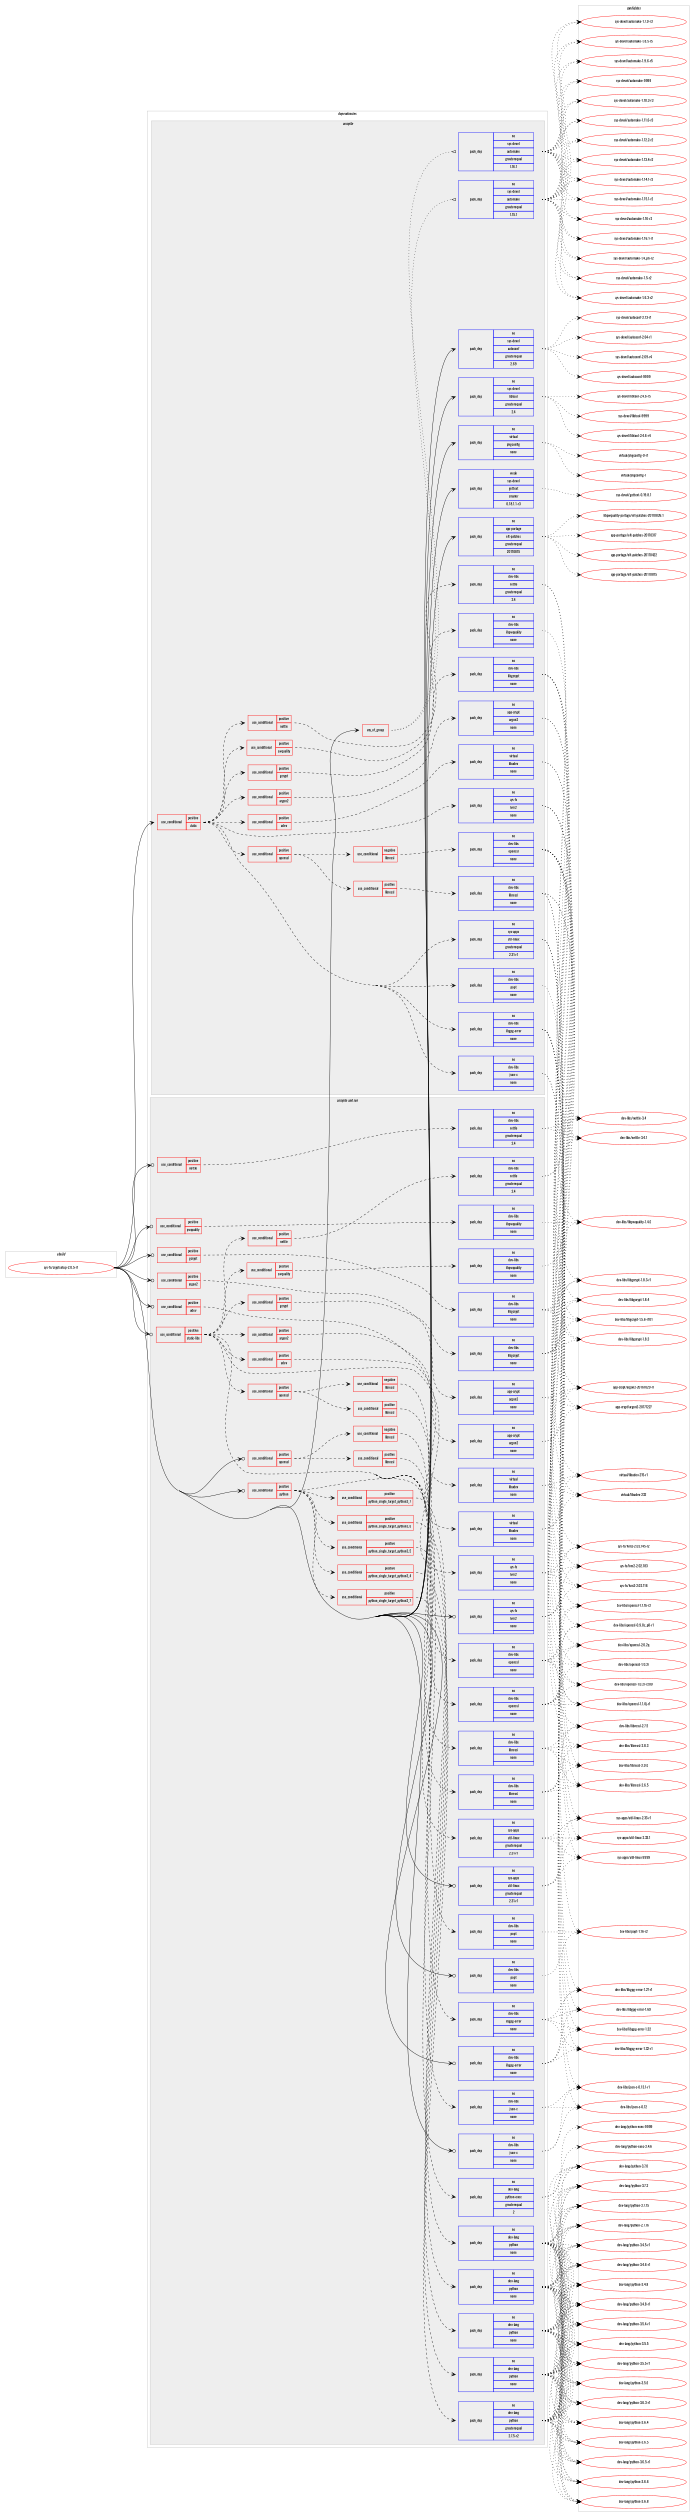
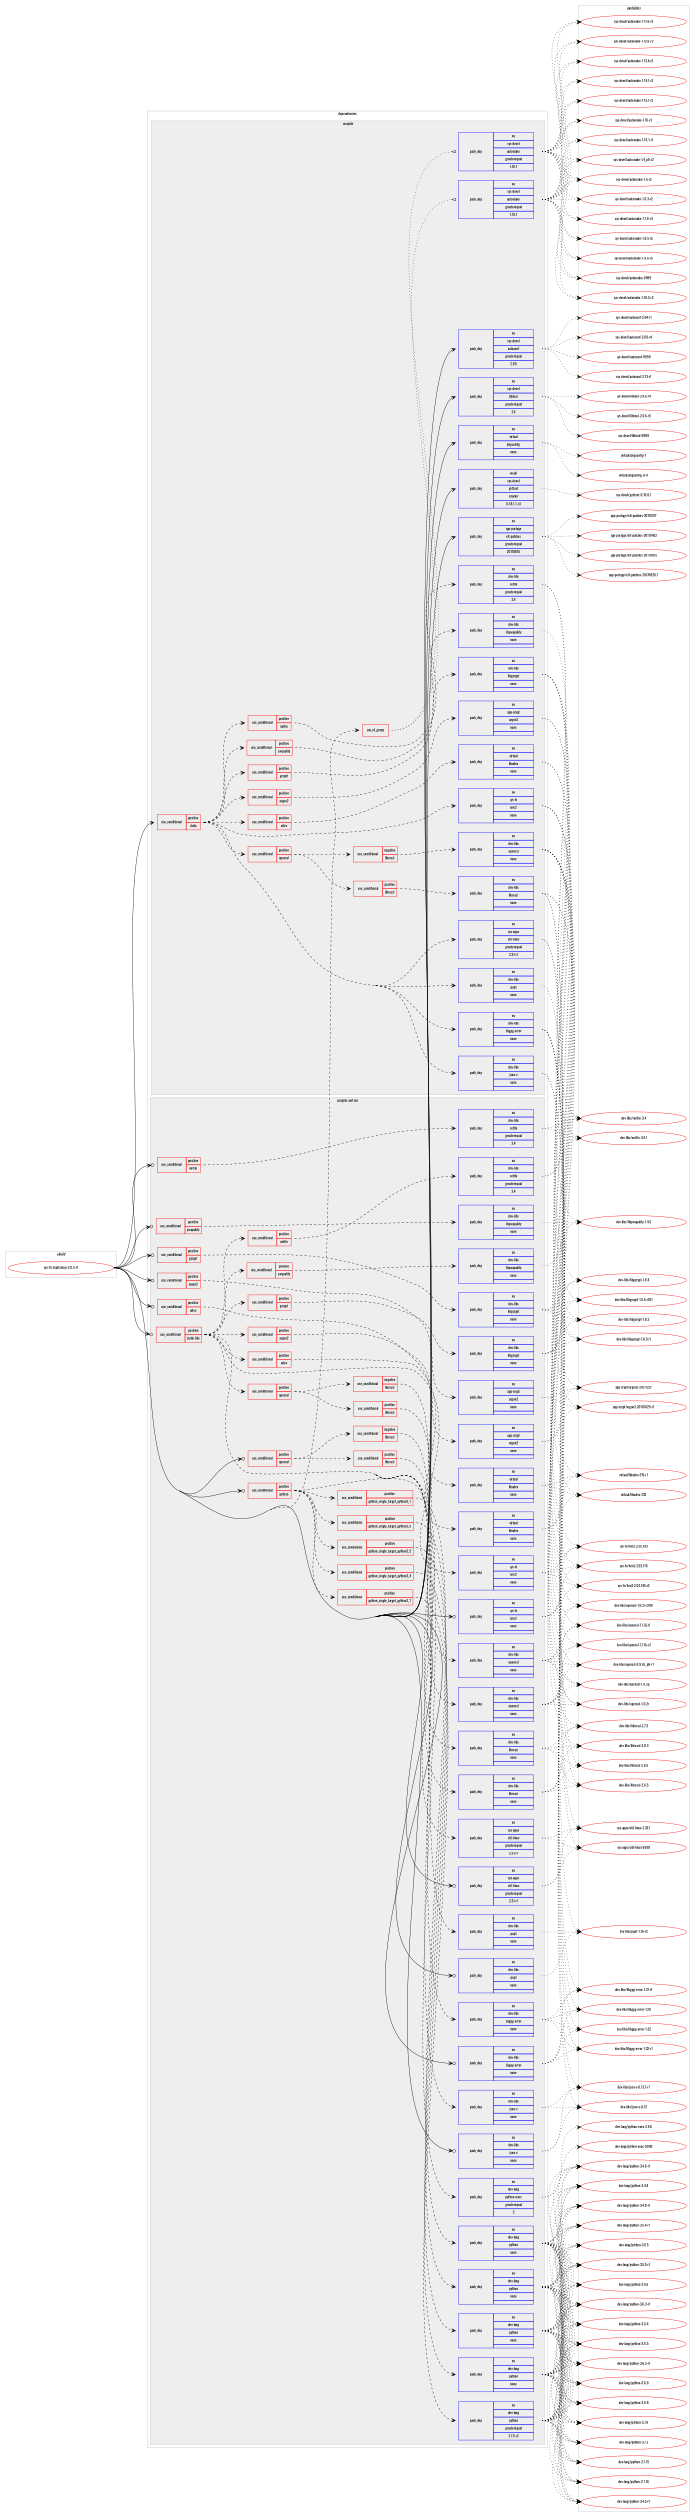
node "sys-devel/automake-1.12.2-r2": label "sys-devel/automake-1.12.2-r2" -> "sys-devel/automake-1.12.6-r2"
node "libpwquality-portage/elt-patches-20170826.1": label "libpwquality-portage/elt-patches-20170826.1" -> "app-portage/elt-patches-20170826.1"
edge "sys-fs/cryptsetup-2.0.5-r1" -> "any_of_group": style solid -> dashed
node "dev-libs/openssl-2.0.2q": label "dev-libs/openssl-2.0.2q" -> "dev-libs/openssl-1.0.2q"
node "sys-apps/util-linux-2.33-r1": removed
node "dev-libs/libgpg-error-1.69": label "dev-libs/libgpg-error-1.69" -> "dev-libs/libgpg-error-1.29"
